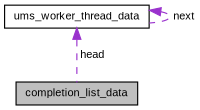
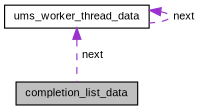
edge "completion_list_data" -> "ums_worker_thread_data": label " head" -> " next"
